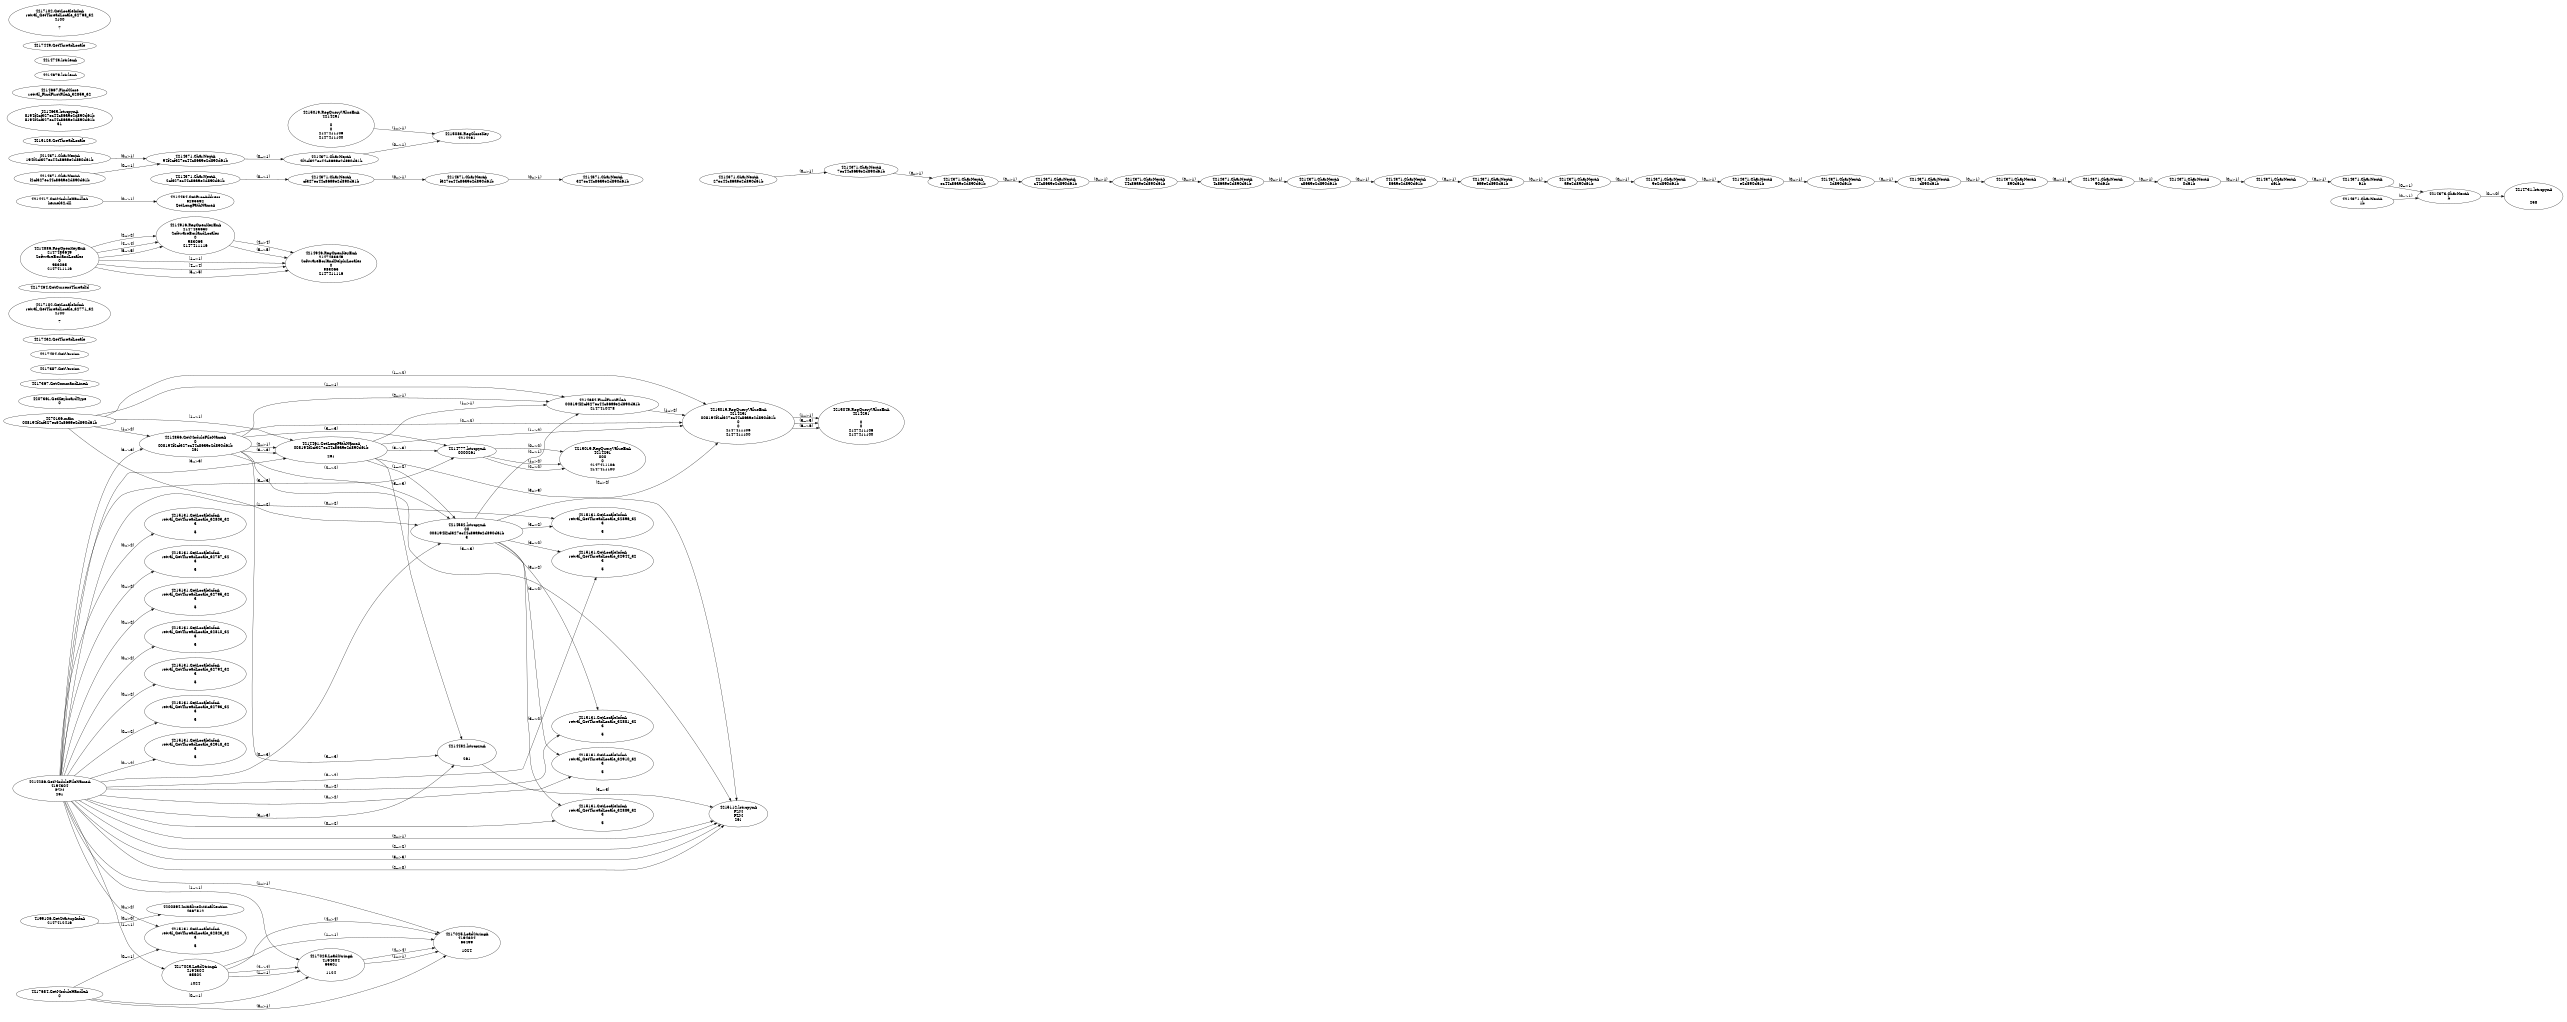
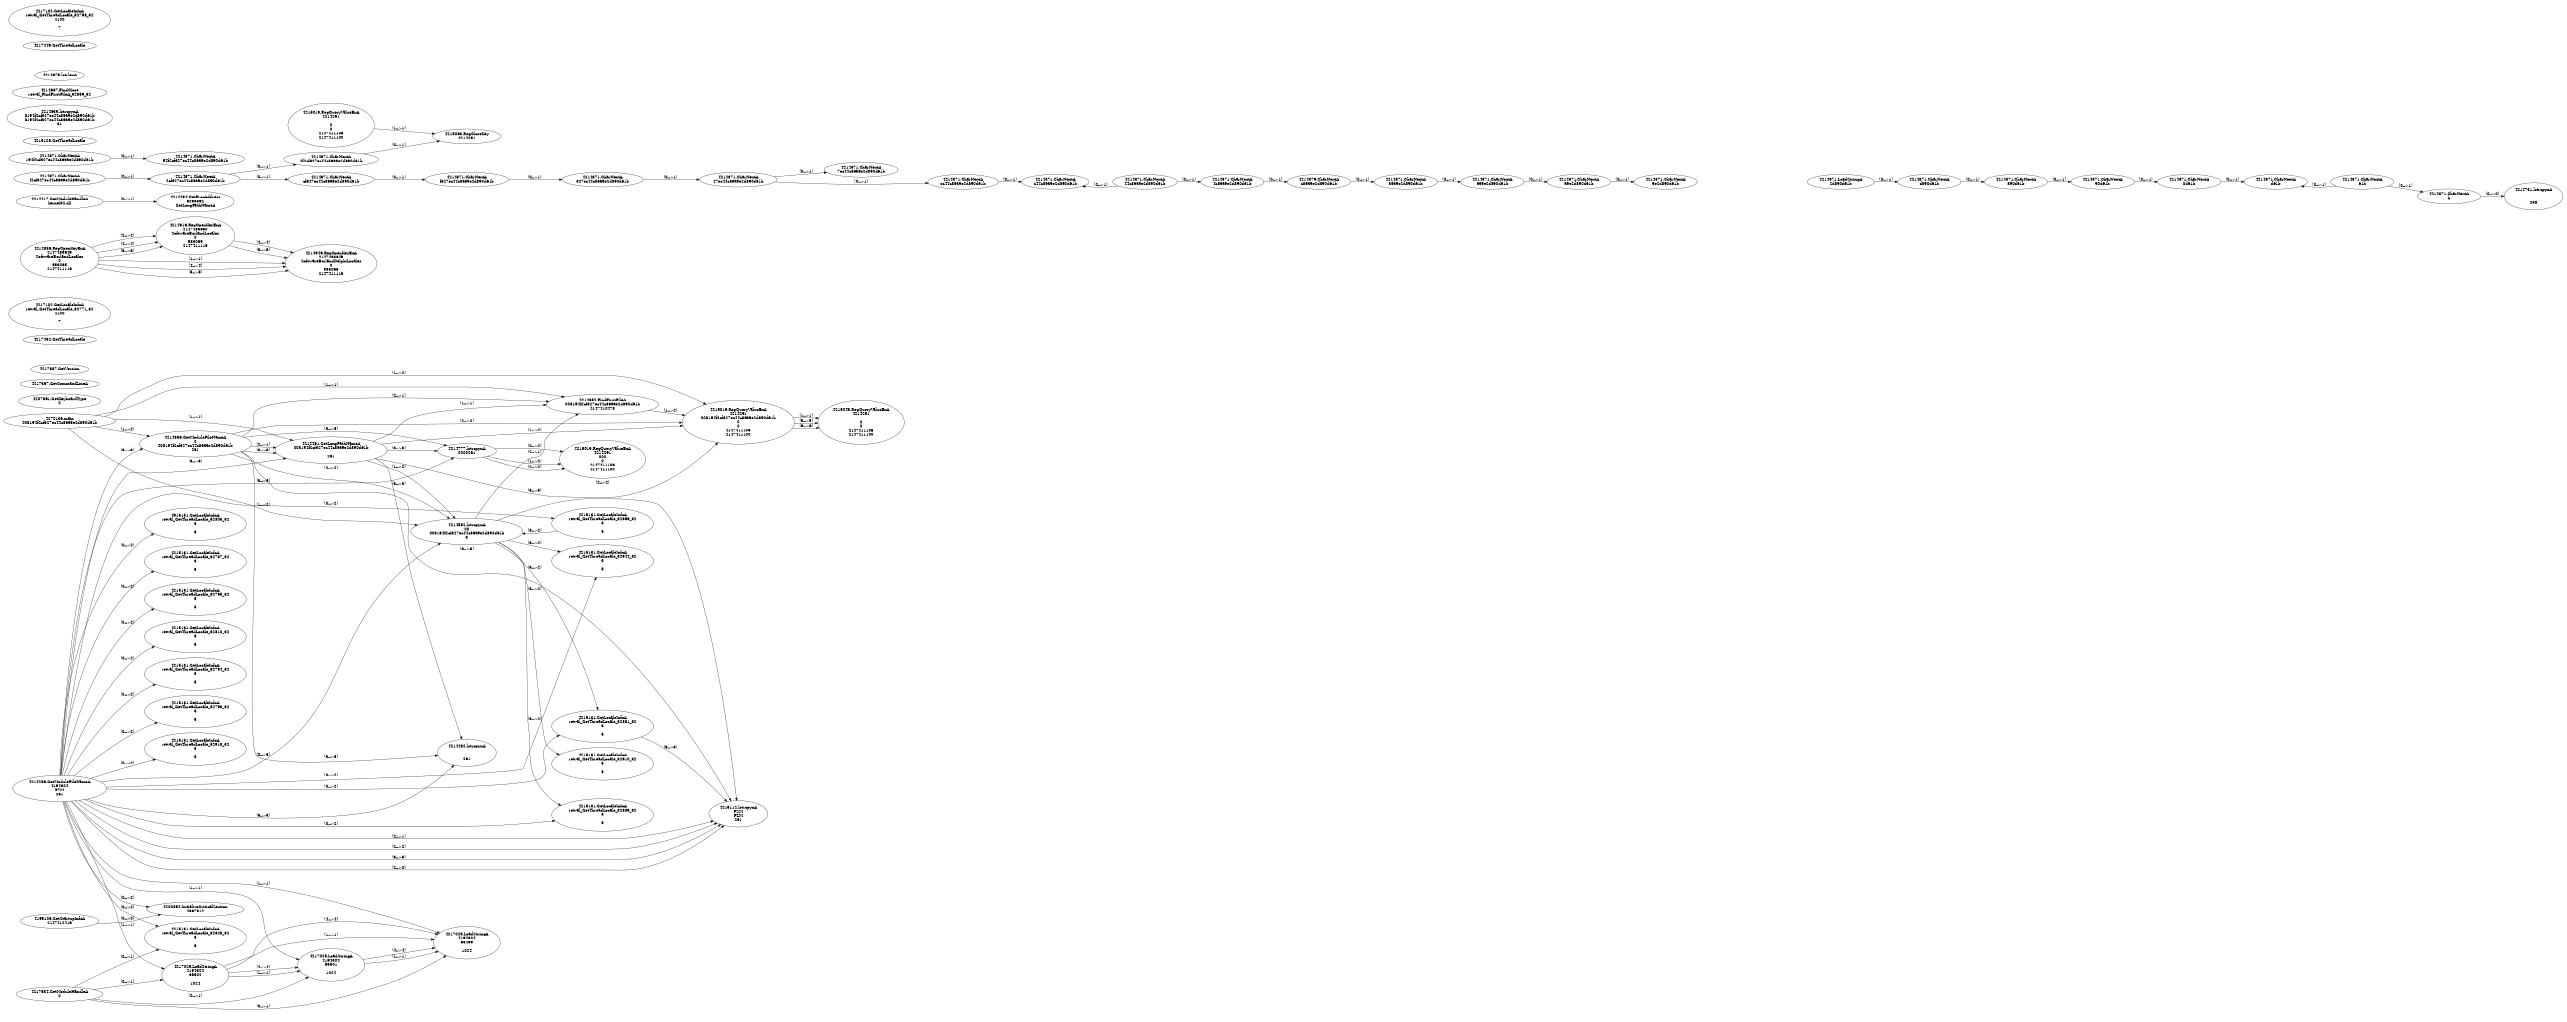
node "4214743.lstrlenA": removed
edge "4214371.CharNextA 94f2cf327ec44c86a9e2d890d61b" -> "4214371.CharNextA 4f2cf327ec44c86a9e2d890d61b": now "4214371.CharNextA 2cf327ec44c86a9e2d890d61b" -> "4214371.CharNextA 4f2cf327ec44c86a9e2d890d61b"
edge "4214371.CharNextA f2cf327ec44c86a9e2d890d61b" -> "4214371.CharNextA 94f2cf327ec44c86a9e2d890d61b": now "4214371.CharNextA f2cf327ec44c86a9e2d890d61b" -> "4214371.CharNextA 2cf327ec44c86a9e2d890d61b"
edge "4214371.CharNextA 7ec44c86a9e2d890d61b" -> "4214371.CharNextA ec44c86a9e2d890d61b": now "4214371.CharNextA 27ec44c86a9e2d890d61b" -> "4214371.CharNextA ec44c86a9e2d890d61b"
edge "4214371.CharNextA 327ec44c86a9e2d890d61b" -> "4214371.CharNextA 27ec44c86a9e2d890d61b": added, label "(0-->1)"
edge "4214371.CharNextA c44c86a9e2d890d61b" -> "4214371.CharNextA 44c86a9e2d890d61b": reversed
node "4214371.CharNextA c86a9e2d890d61b": label "4214371.CharNextA c86a9e2d890d61b" -> "4214379.CharNextA c86a9e2d890d61b"
node "4414371.CharNextA 86a9e2d890d61b": label "4414371.CharNextA 86a9e2d890d61b" -> "4214371.CharNextA 86a9e2d890d61b"
node "4214371.CharNextA e2d890d61b": removed
node "4214371.CharNextA 2d890d61b": label "4214371.CharNextA 2d890d61b" -> "4214371.LoadStringA 2d890d61b"
edge "4214371.CharNextA d61b" -> "4214371.CharNextA 61b": reversed
node "4214373.CharNextA b": label "4214373.CharNextA b" -> "4214371.CharNextA b"
node "4214371.CharNextA 1b": removed
node "4217464.GetCurrentThreadId": removed
node "4217404.GetVersion": removed
node "4270136.main 008194f2cf327ec64c86a9e2d890d61b": label "4270136.main 008194f2cf327ec64c86a9e2d890d61b" -> "4270136.main 008194f2cf327ec44c86a9e2d890d61b"
node "4215131.GetLocaleInfoA retval_GetThreadLocale_32803_32 3 5": label "4215131.GetLocaleInfoA retval_GetThreadLocale_32803_32 3 5" -> "4915131.GetLocaleInfoA retval_GetThreadLocale_32803_32 3 5"
edge "4214582.lstrcpynA 00 008194f2cf327ec44c86a9e2d890d61b 3" -> "4215131.GetLocaleInfoA retval_GetThreadLocale_32896_32 3 5": reversed
edge "4214482.lstrcpynA 261" -> "4215112.lstrcpynA PZM PZM 261": now "4215131.GetLocaleInfoA retval_GetThreadLocale_32881_32 3 5" -> "4215112.lstrcpynA PZM PZM 261"
edge "4214286.GetModuleFileNameA 4194304 PZM 261" -> "4215131.GetLocaleInfoA retval_GetThreadLocale_32910_32 3 5": now "4214286.GetModuleFileNameA 4194304 PZM 261" -> "4200894.InitializeCriticalSection 4367812"
node "4217025.LoadStringA 4194304 65501 1124": label "4217025.LoadStringA 4194304 65501 1124" -> "4217025.LoadStringA 4194304 65501 1024"
edge "4217684.GetModuleHandleA 0" -> "4217025.LoadStringA 4194304 65502 1024": added, label "(0-->1)"
